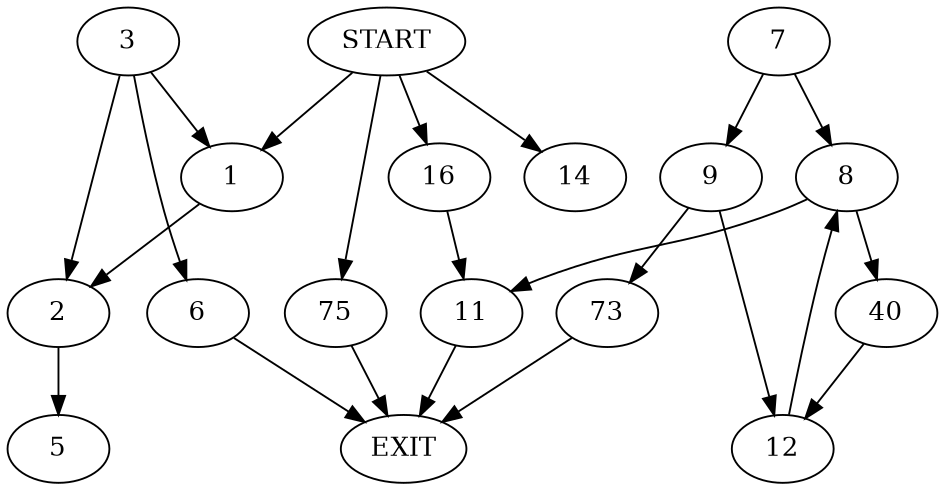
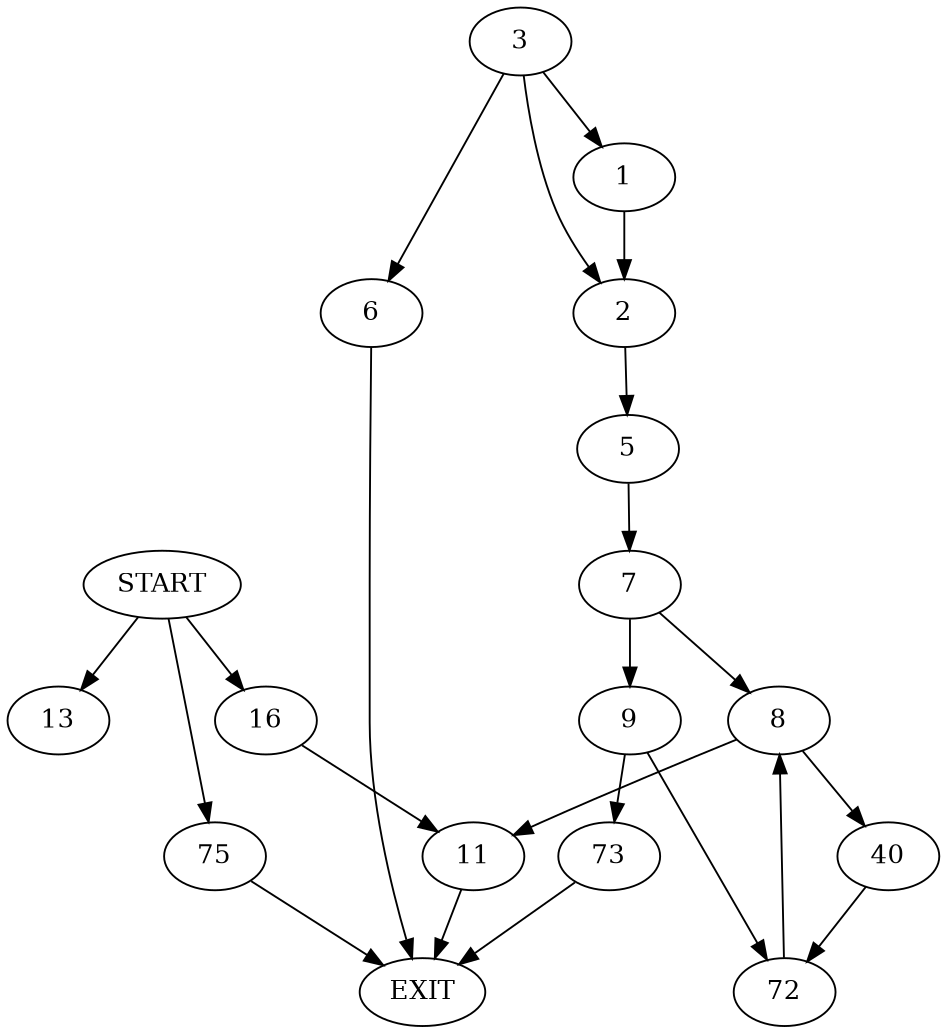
edge "START" -> "1": removed
node "14": label "14" -> "13"
node "12": label "12" -> "72"
edge "5" -> "7": added
